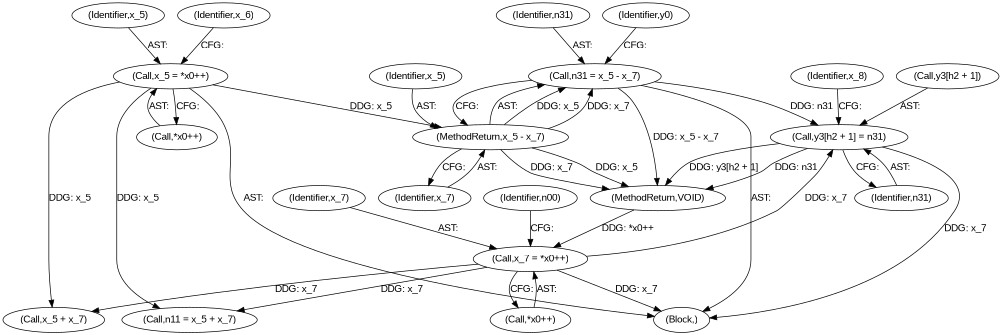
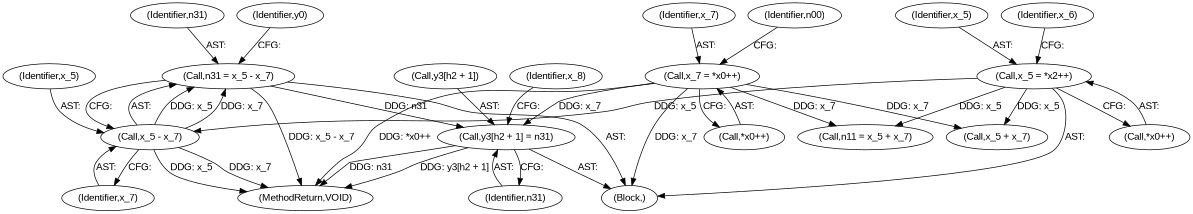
node "(Call,x_5 = *x0++)": label "(Call,x_5 = *x0++)" -> "(Call,x_5 = *x2++)"
node "(MethodReturn,x_5 - x_7)": label "(MethodReturn,x_5 - x_7)" -> "(Call,x_5 - x_7)"
edge "(MethodReturn,VOID)" -> "(Call,x_7 = *x0++)": reversed
edge "(Call,y3[h2 + 1] = n31)" -> "(Block,)": label "DDG: x_7" -> "AST: "
